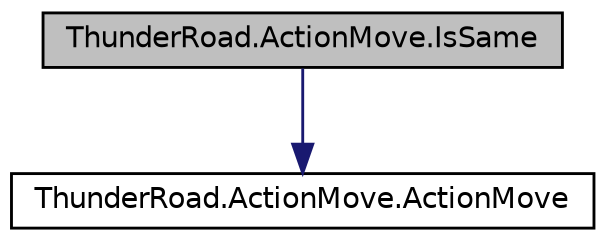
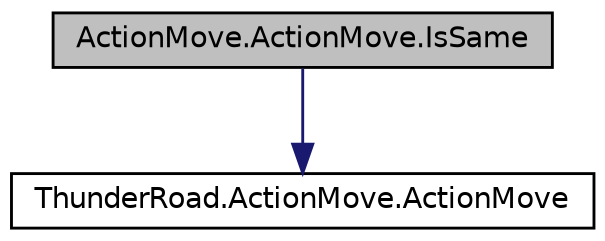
node "ThunderRoad.ActionMove.IsSame": label "ThunderRoad.ActionMove.IsSame" -> "ActionMove.ActionMove.IsSame"
